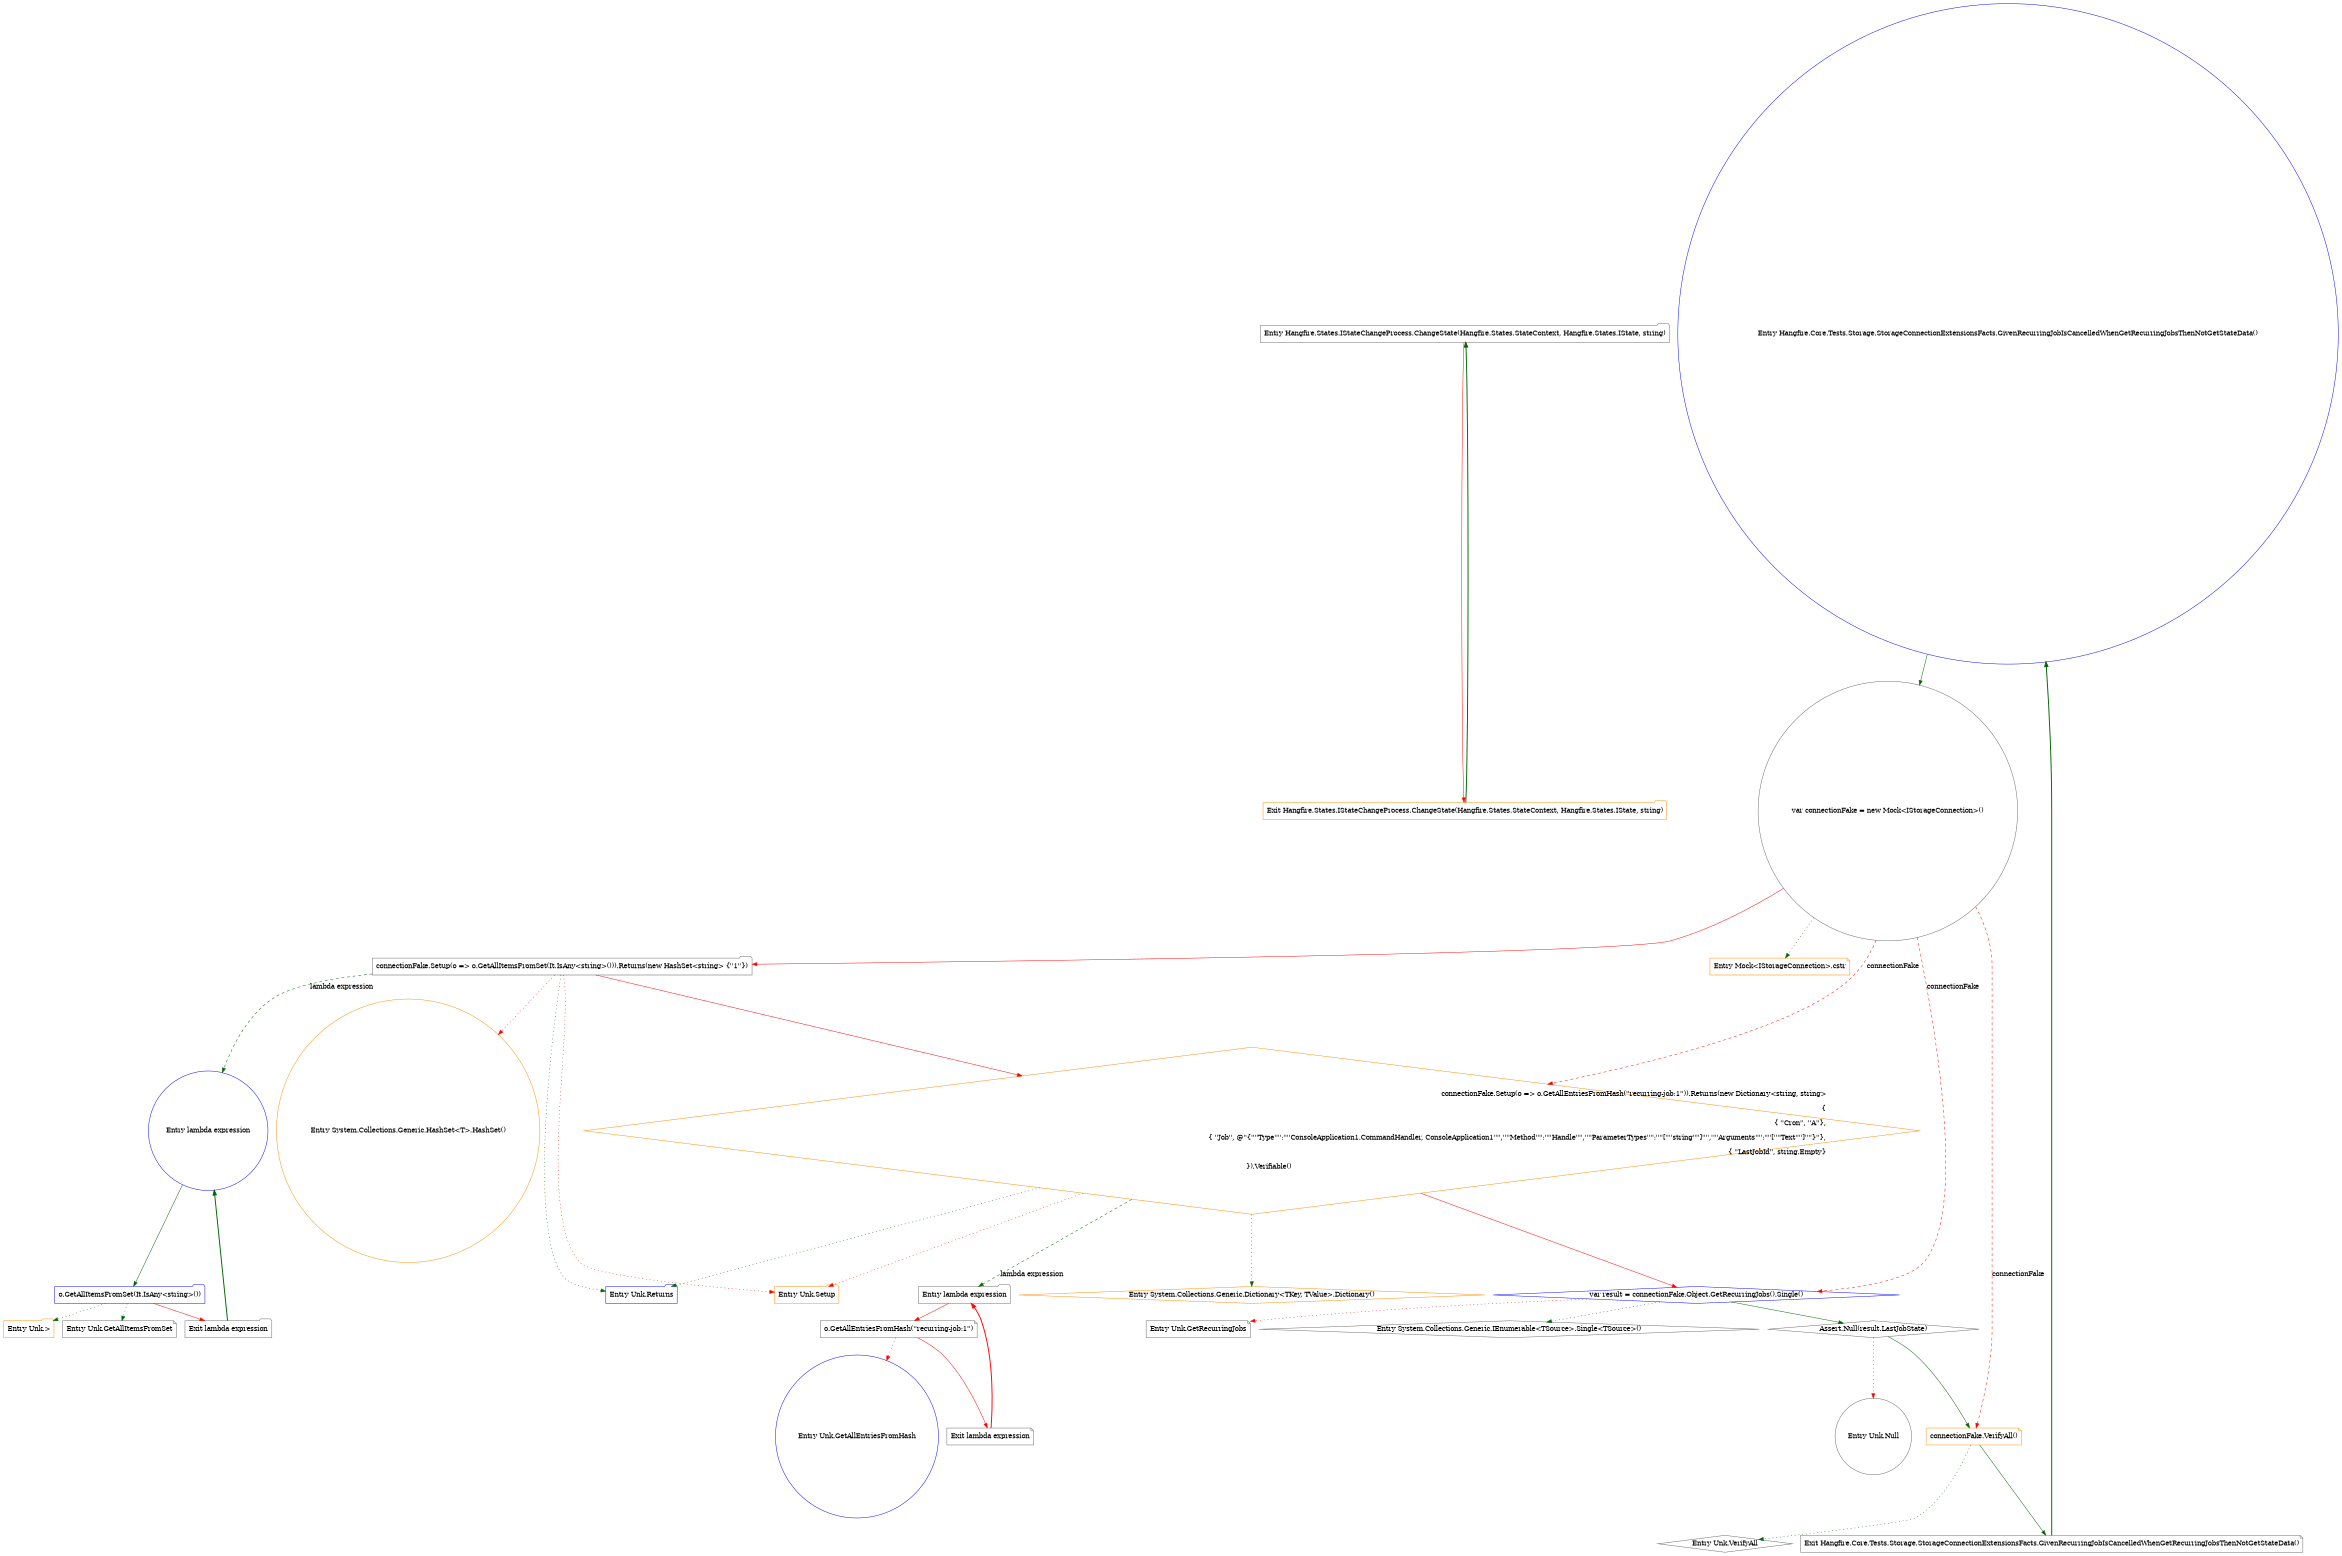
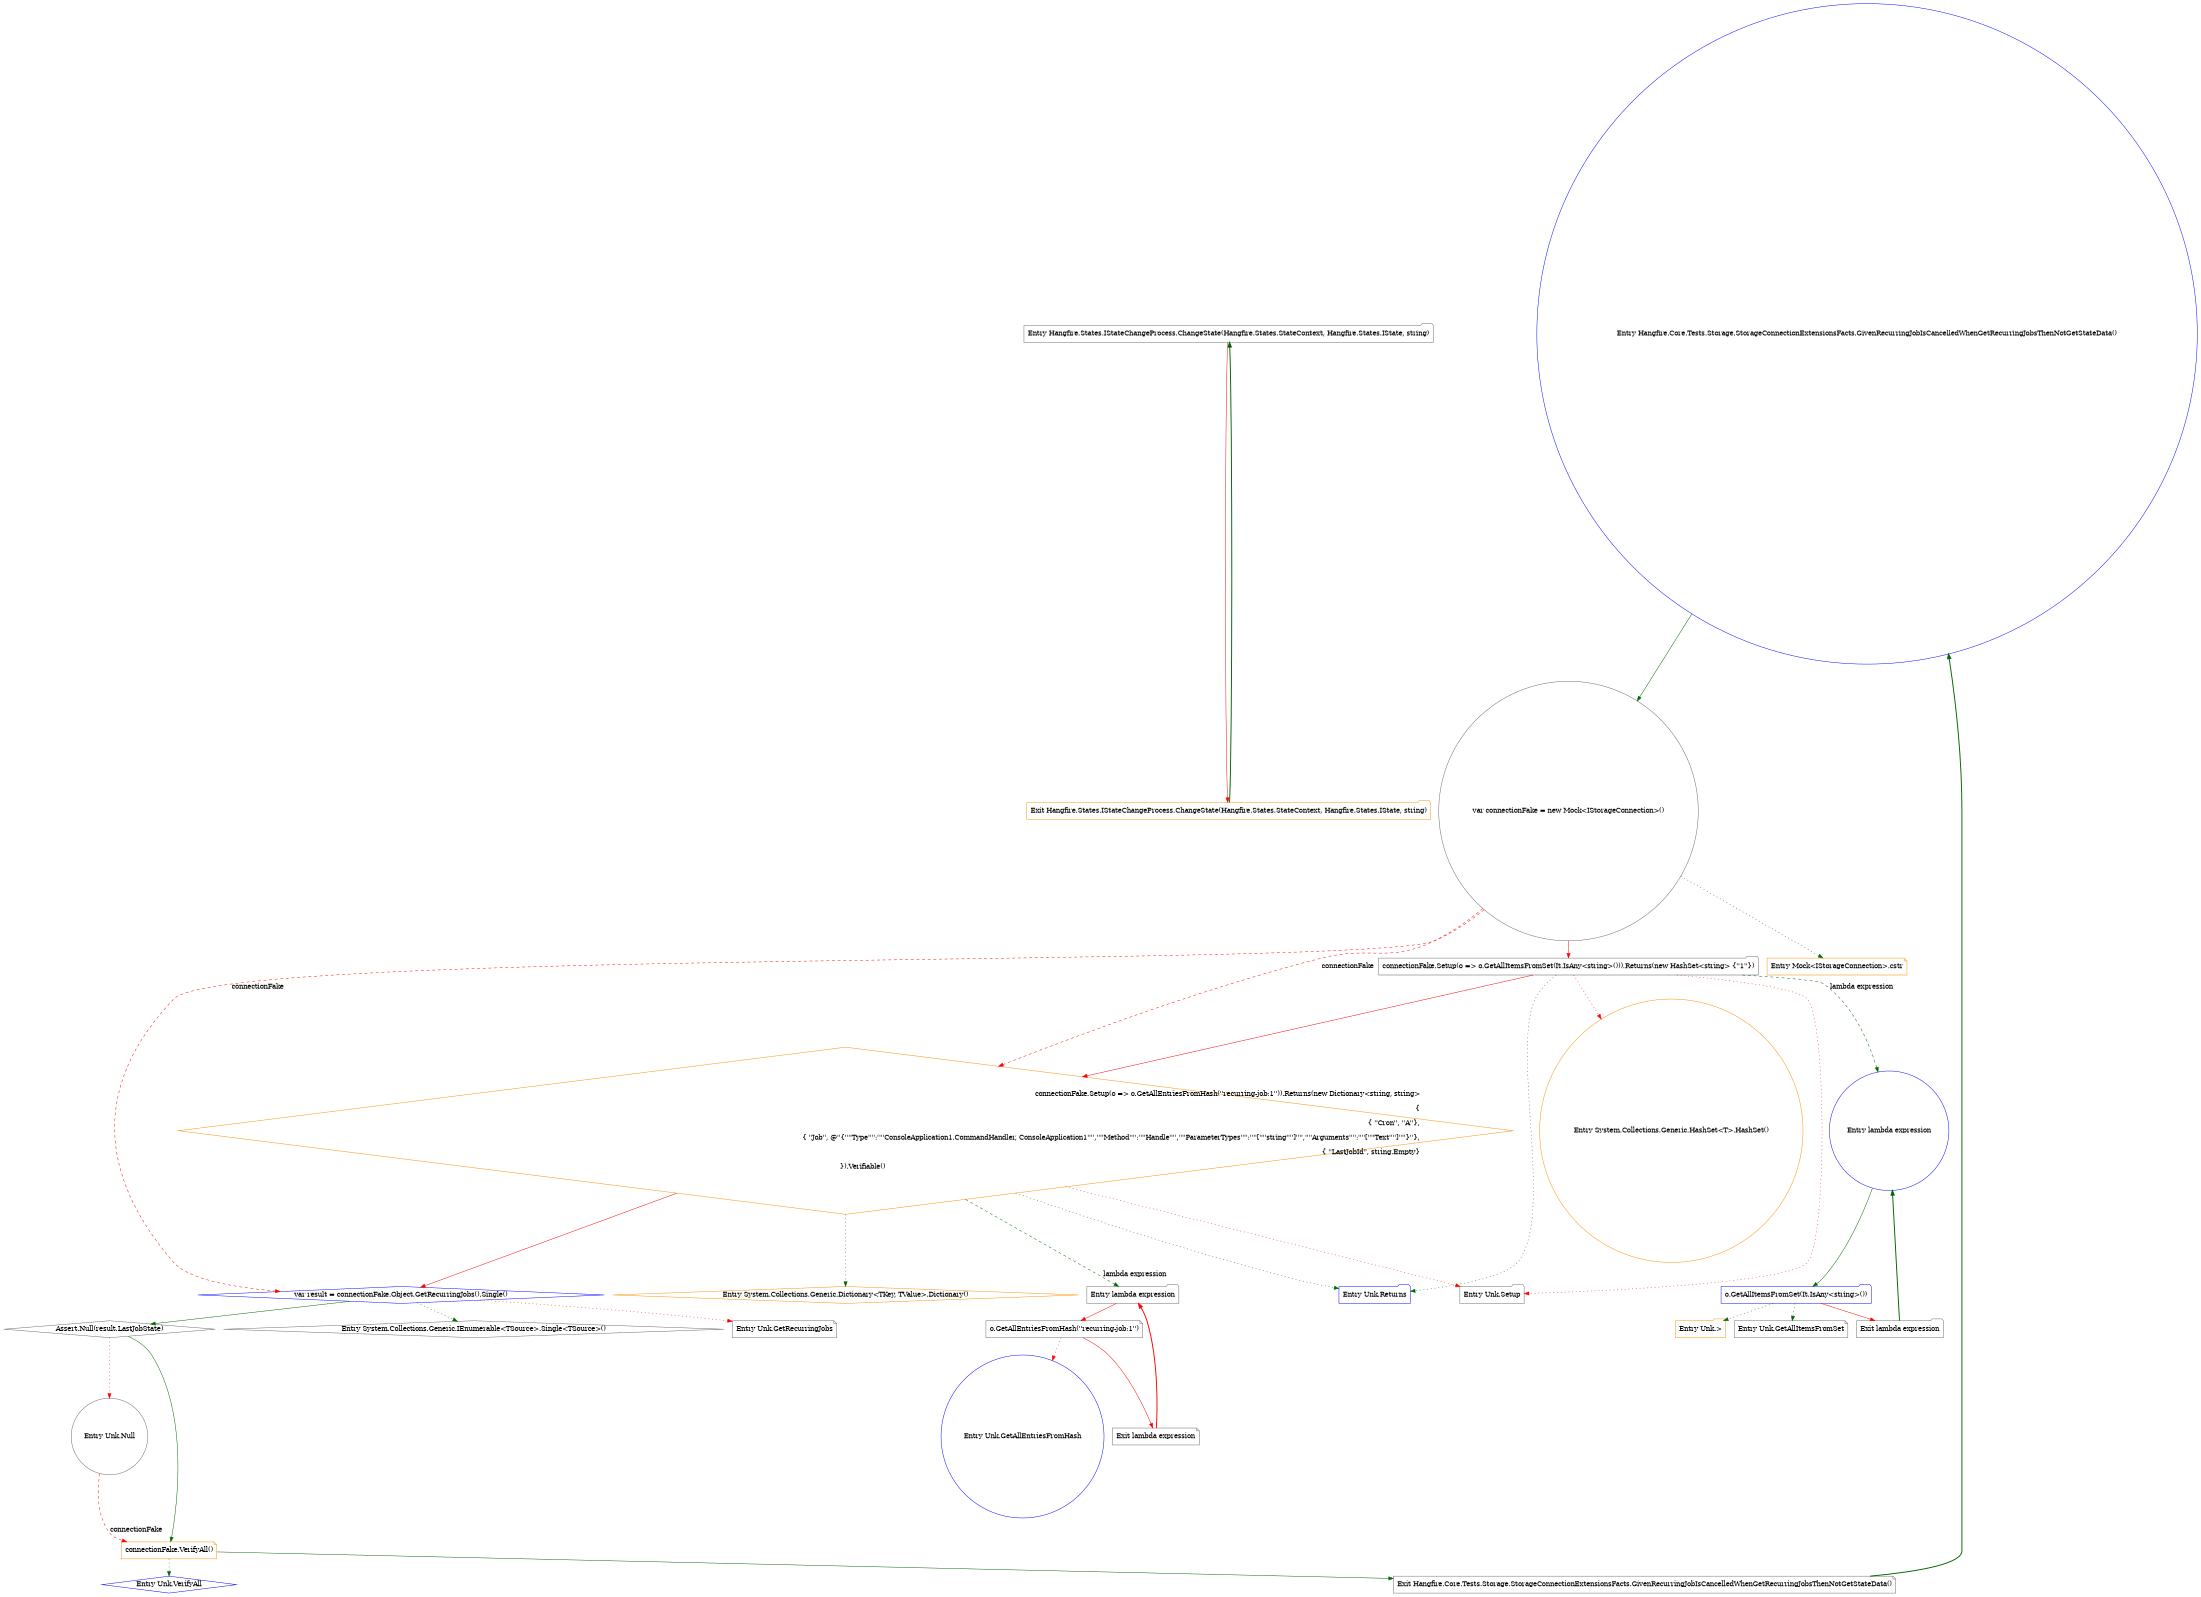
edge "var connectionFake = new Mock<IStorageConnection>()" -> "connectionFake.VerifyAll()": now "Entry Unk.Null" -> "connectionFake.VerifyAll()"
node "Entry Unk.Setup": color darkorange -> gray40
node "Entry Unk.VerifyAll": color gray40 -> blue
